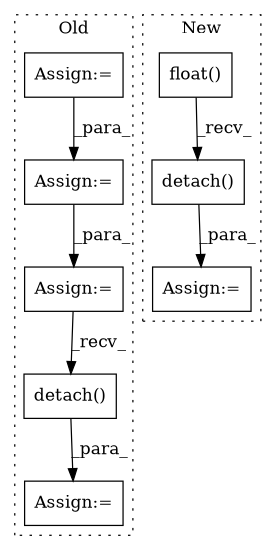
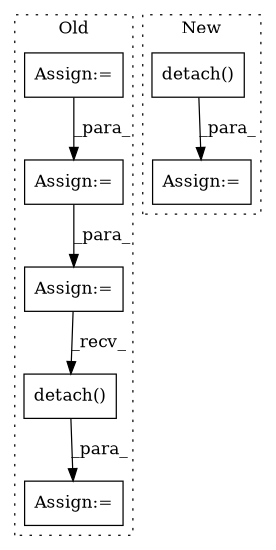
node "float()": removed
